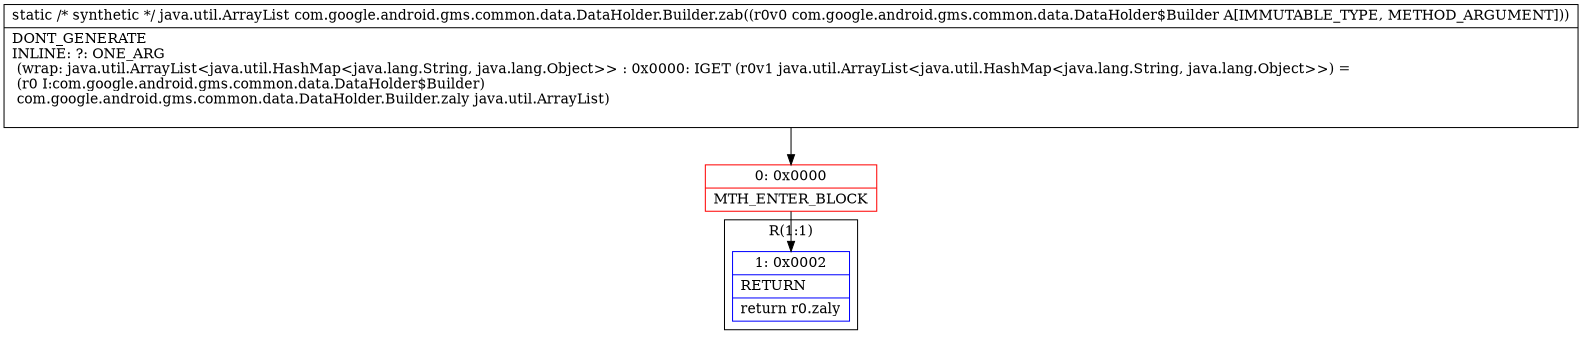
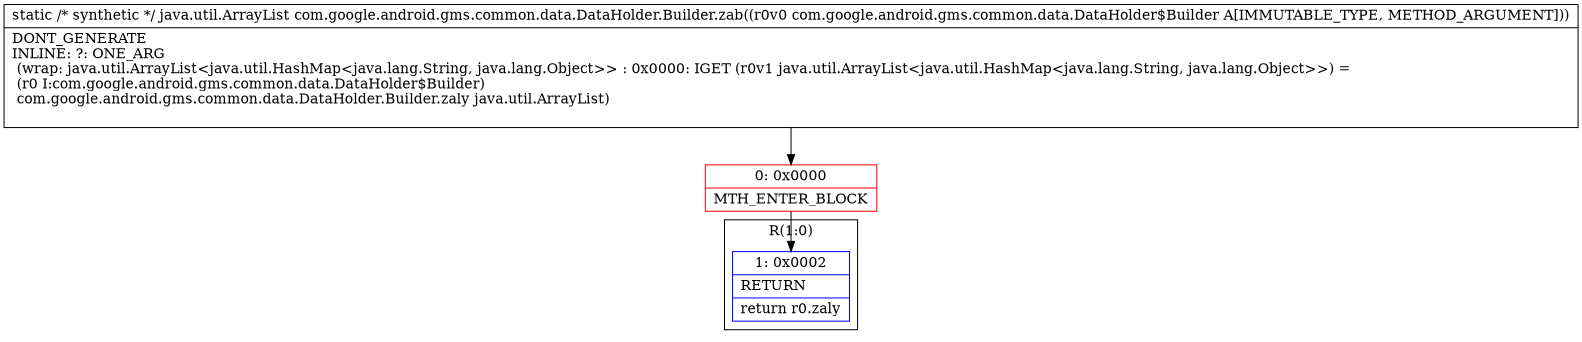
cluster "R(1:1)": label "R(1:1)" -> "R(1:0)"
